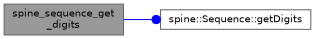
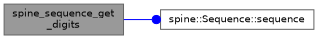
node "spine::Sequence::getDigits": label "spine::Sequence::getDigits" -> "spine::Sequence::sequence"
